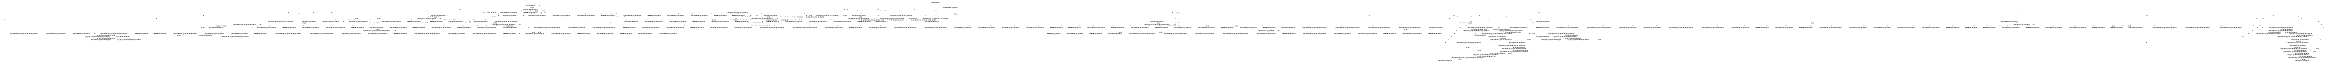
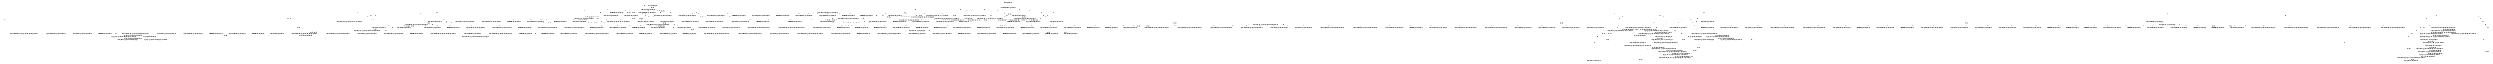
node "(<operator>.indirectFieldAccess,VAR46->VAR50)<SUB>1090</SUB>": added
node "(FIELD_IDENTIFIER,VAR50,VAR50)<SUB>1073</SUB>": added
